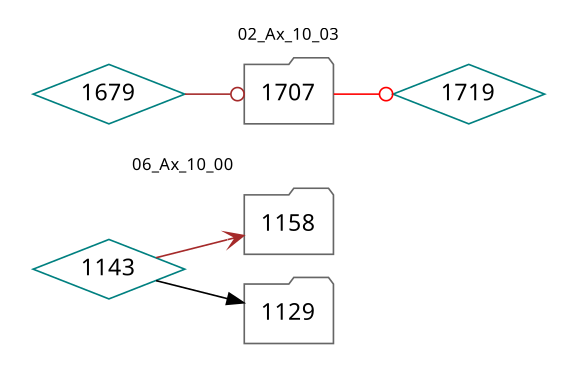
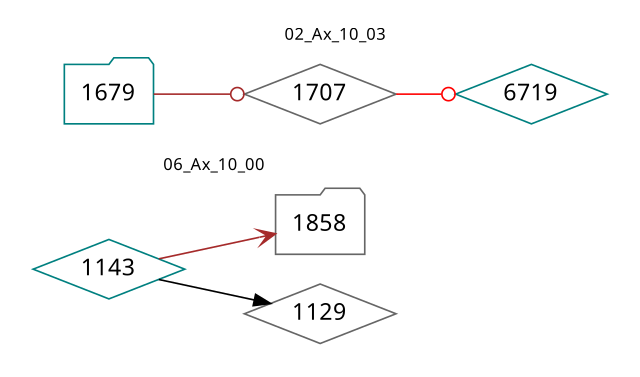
node "1679": shape diamond -> folder
node "1707": shape folder -> diamond
node "1719": label "1719" -> "6719"
node "1158": label "1158" -> "1858"
node "1129": shape folder -> diamond
